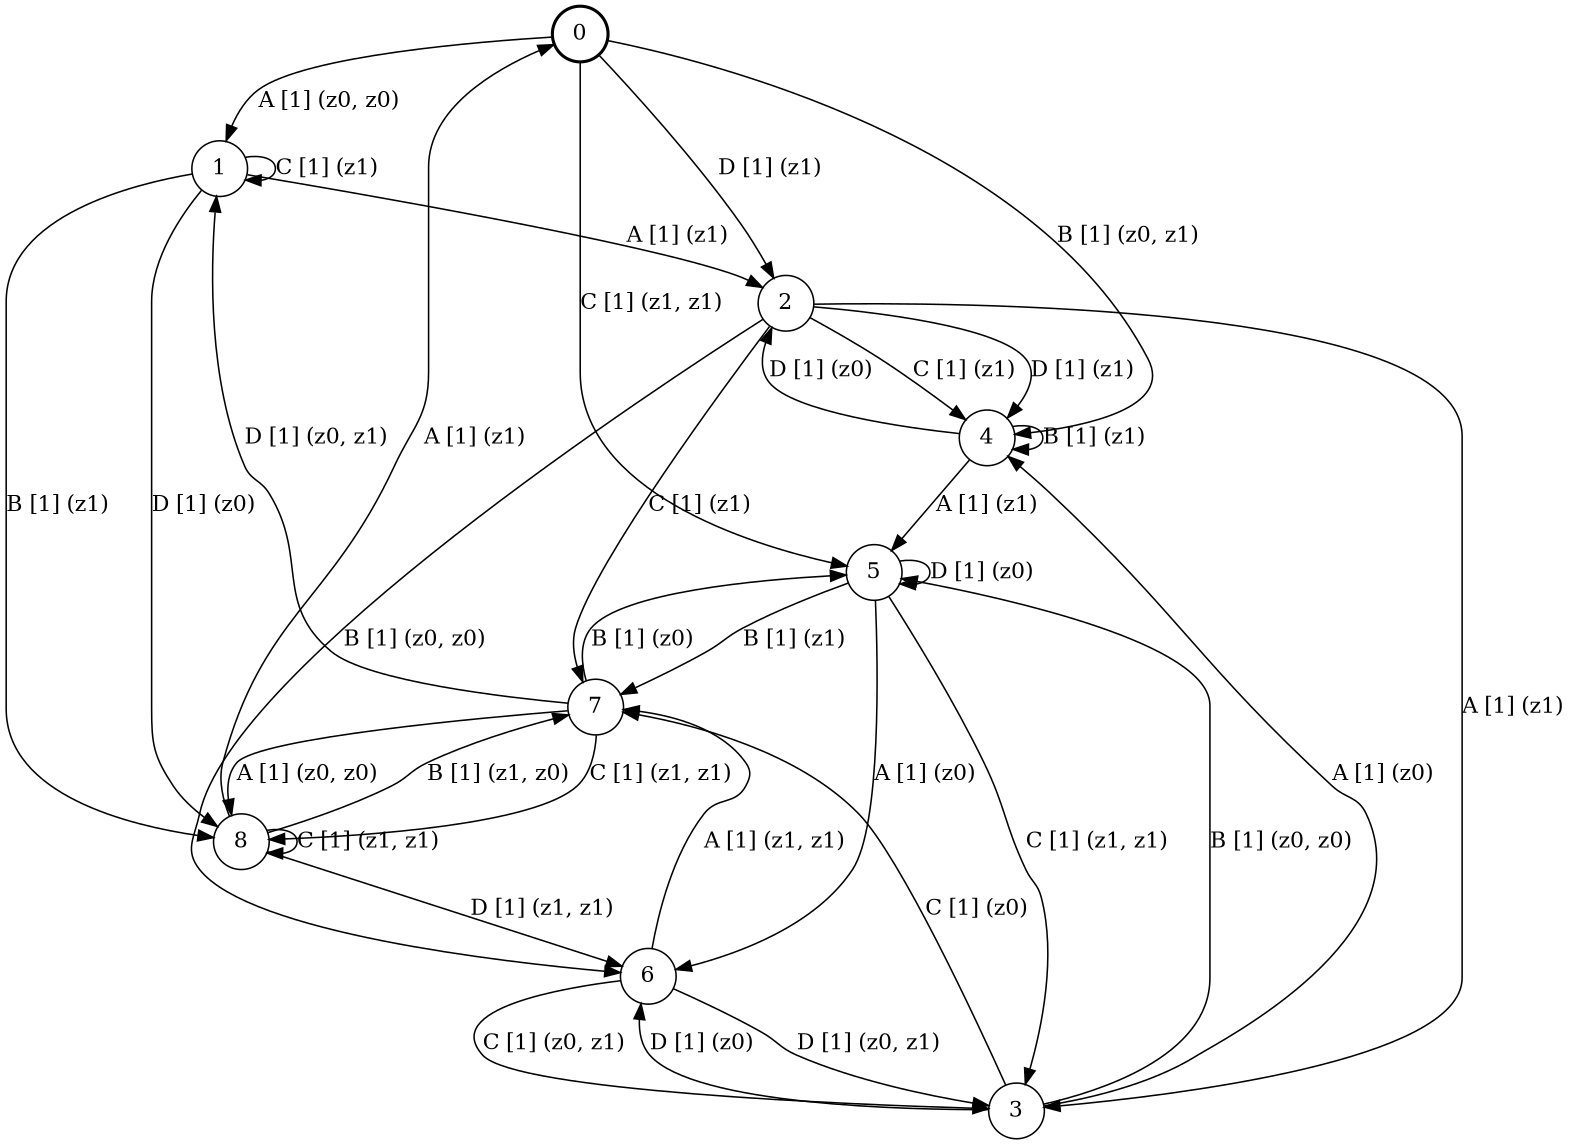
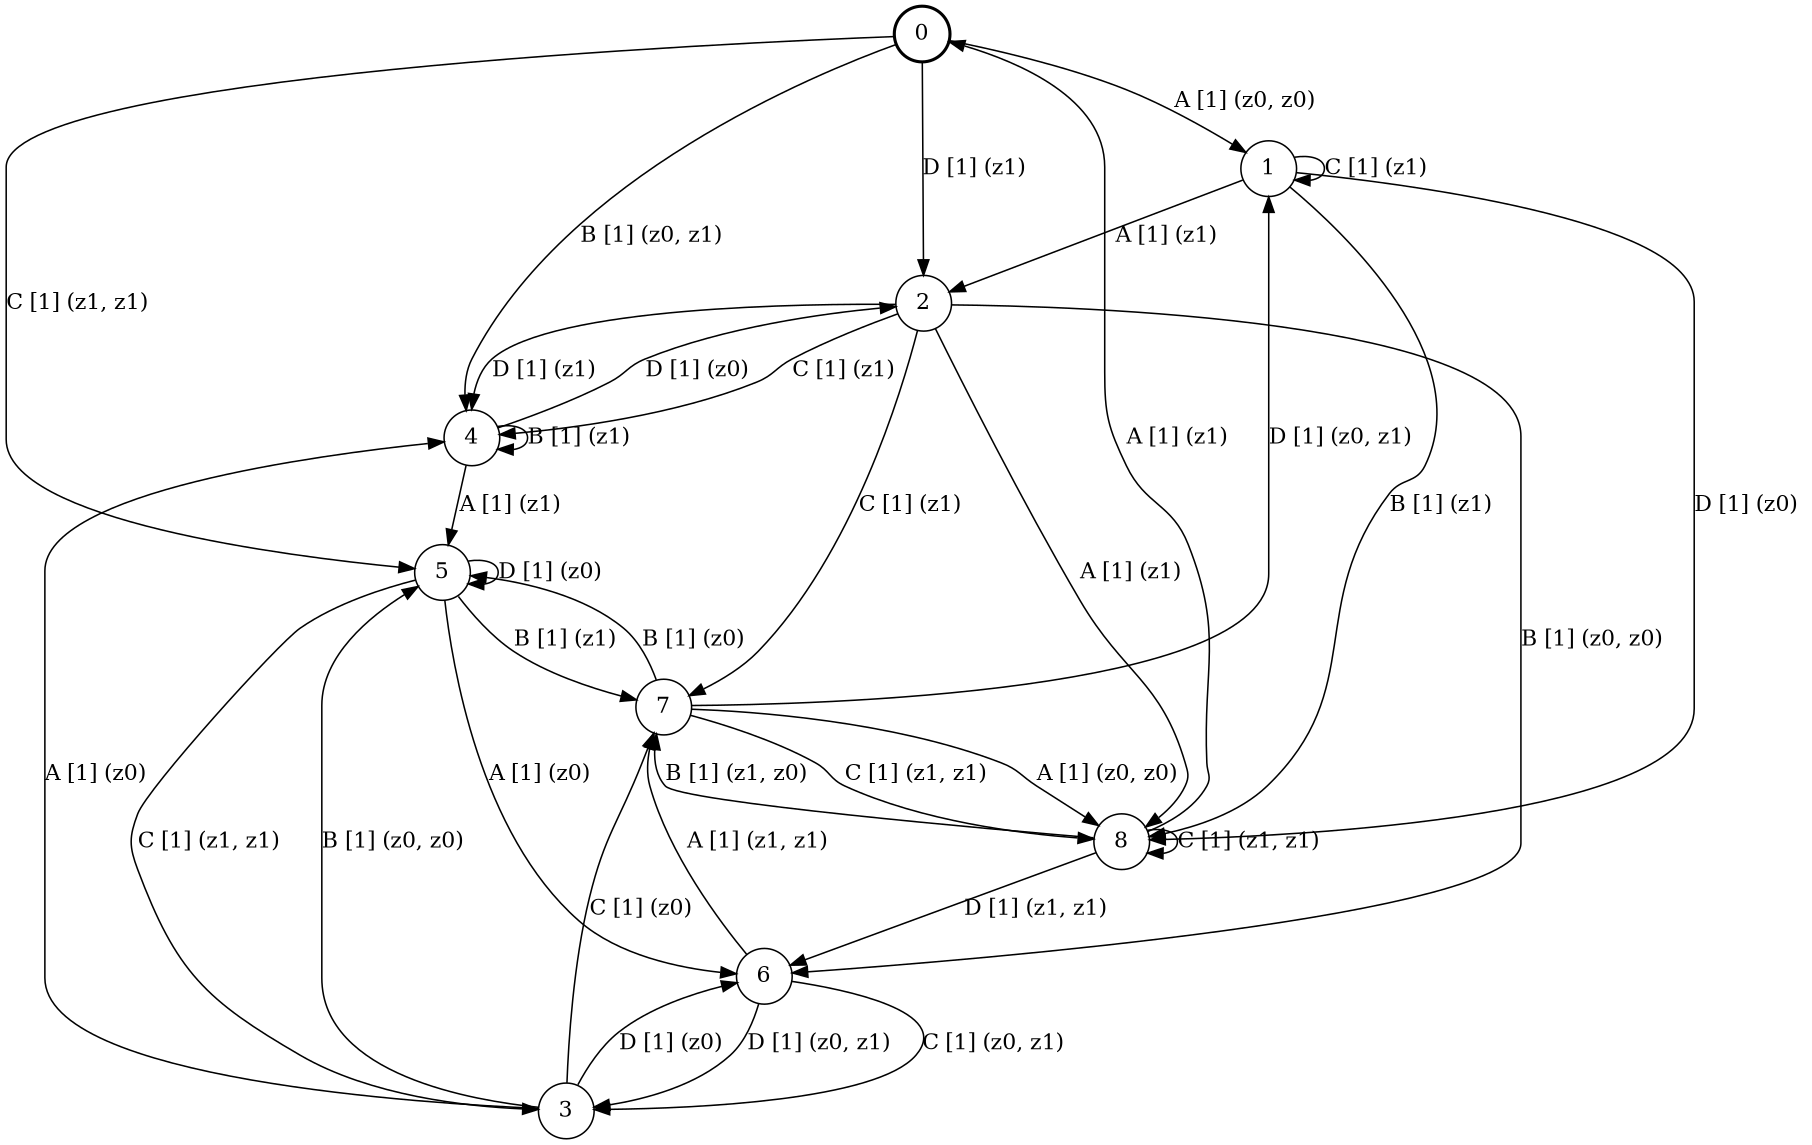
edge "2" -> "3": now "2" -> "8"
